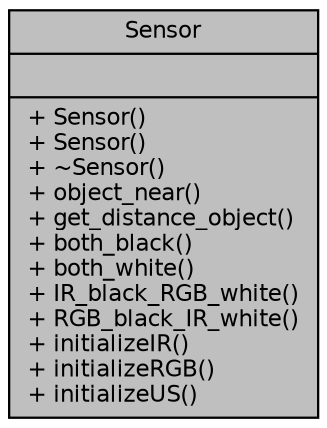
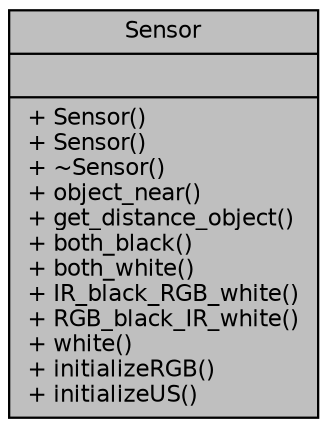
node "Sensor": text "+ initializeIR()" -> "+ white()"
